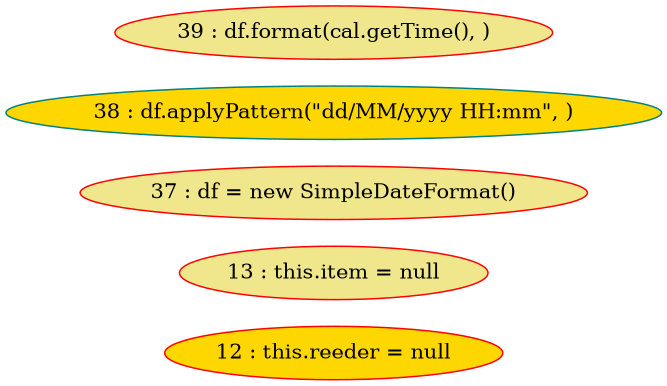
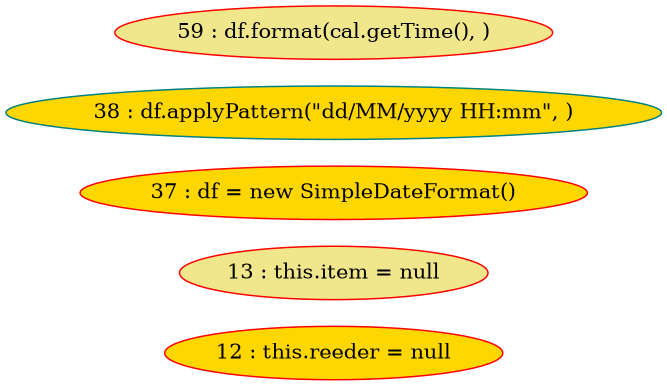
node "39 : df.format(cal.getTime(), )": label "39 : df.format(cal.getTime(), )" -> "59 : df.format(cal.getTime(), )"
node "37 : df = new SimpleDateFormat()": fillcolor khaki -> gold
